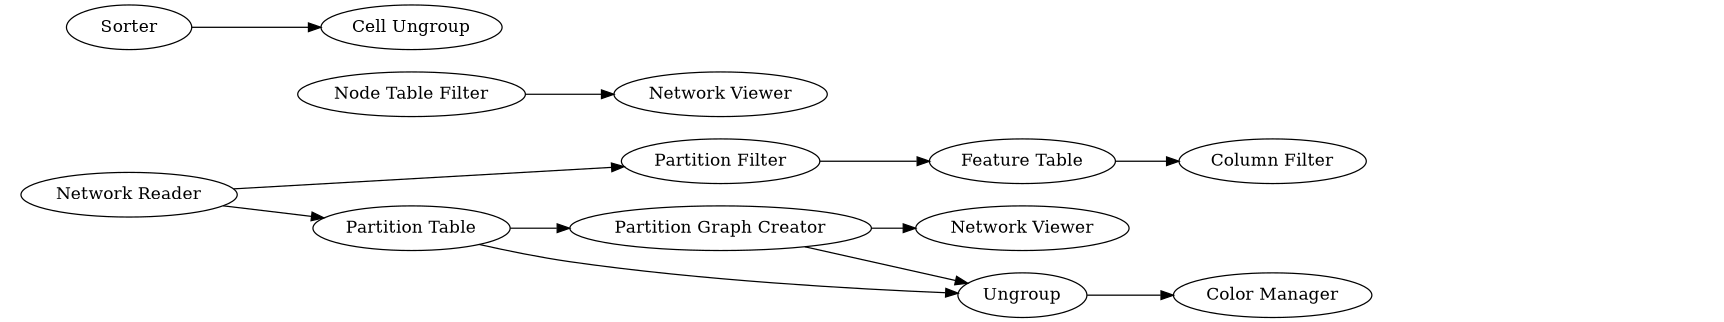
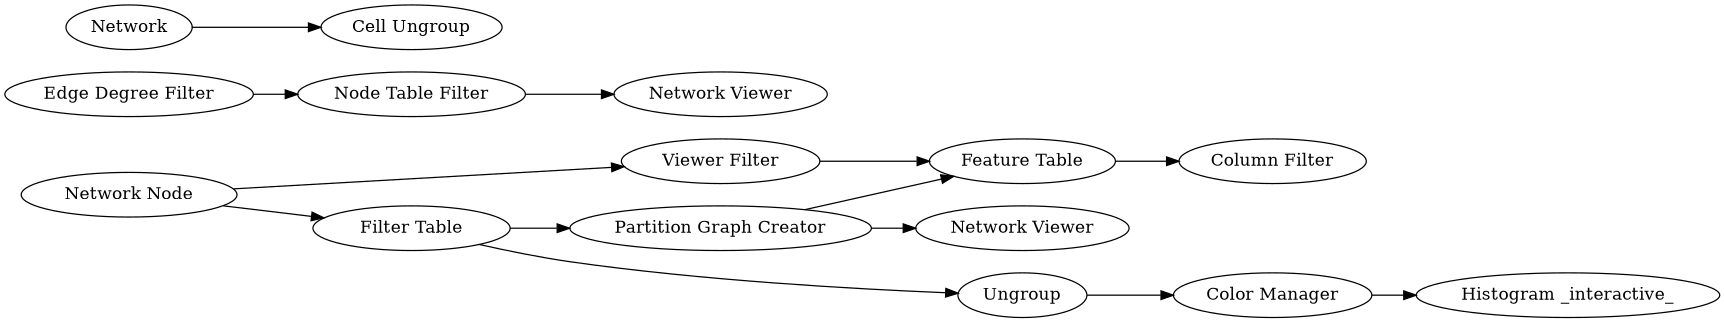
node "Sorter": label "Sorter" -> "Network"
node "Edge Degree Filter": added
node "Partition Filter": label "Partition Filter" -> "Viewer Filter"
node "Network Reader": label "Network Reader" -> "Network Node"
node "Partition Table": label "Partition Table" -> "Filter Table"
edge "Partition Graph Creator" -> "Ungroup": now "Partition Graph Creator" -> "Feature Table"
node "Histogram _interactive_": added
